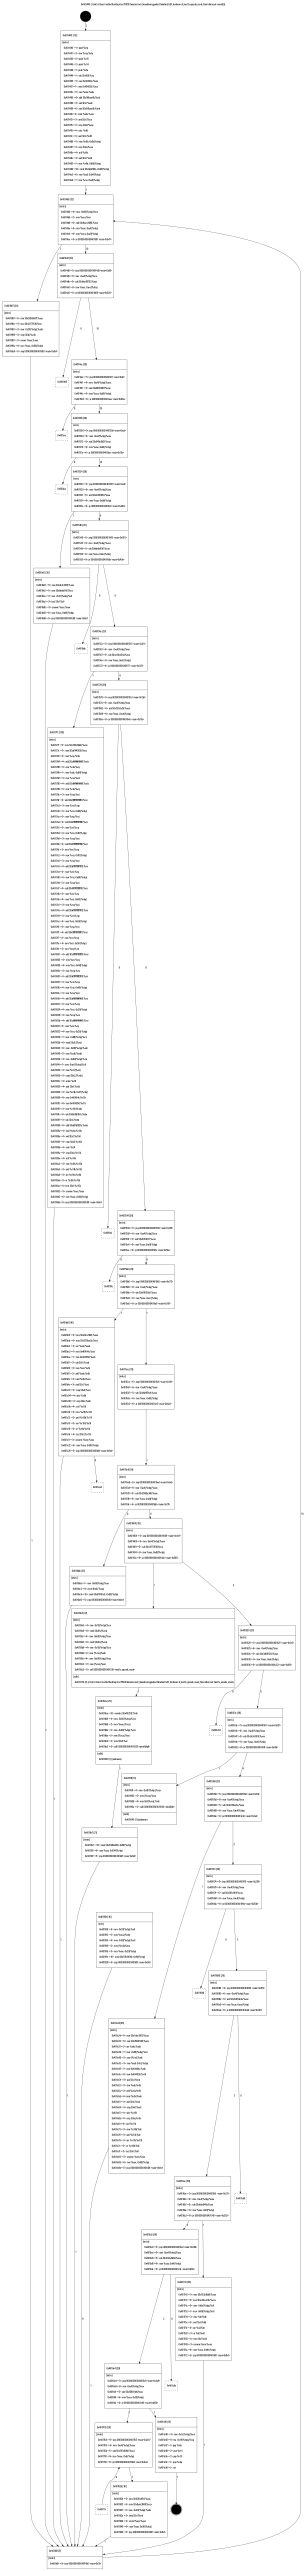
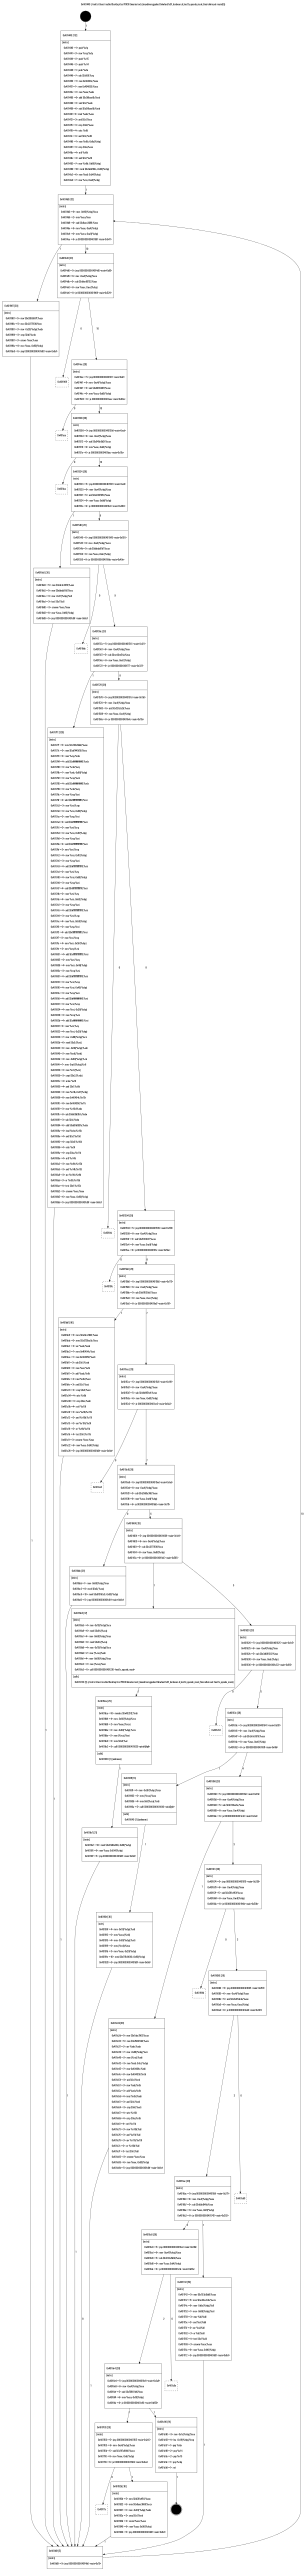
edge "0x401bd7 [86]" -> "0x401ce3": now "0x4015cc [28]" -> "0x401ce3"
edge "0x4018ff [16]" -> "0x40190f [30]": added, label "1"
edge "0x40171c" -> "0x401700 [28]": reversed
